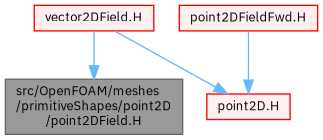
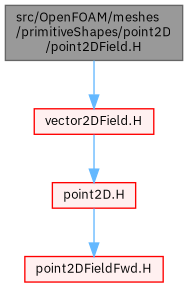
edge "vector2DField.H" -> "src/OpenFOAM/meshes /primitiveShapes/point2D /point2DField.H": reversed
edge "point2DFieldFwd.H" -> "point2D.H": reversed
